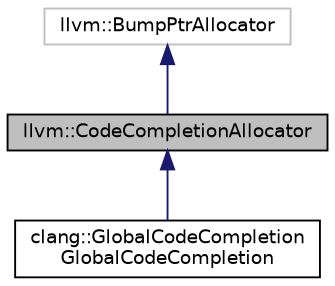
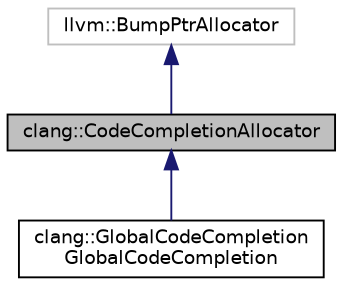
node "llvm::CodeCompletionAllocator": label "llvm::CodeCompletionAllocator" -> "clang::CodeCompletionAllocator"
